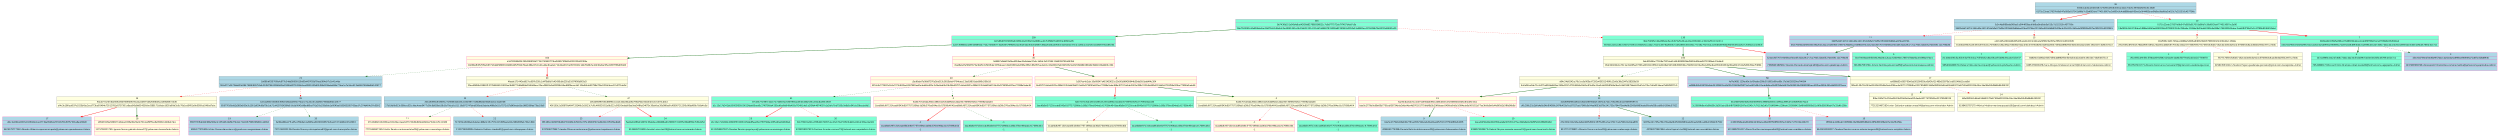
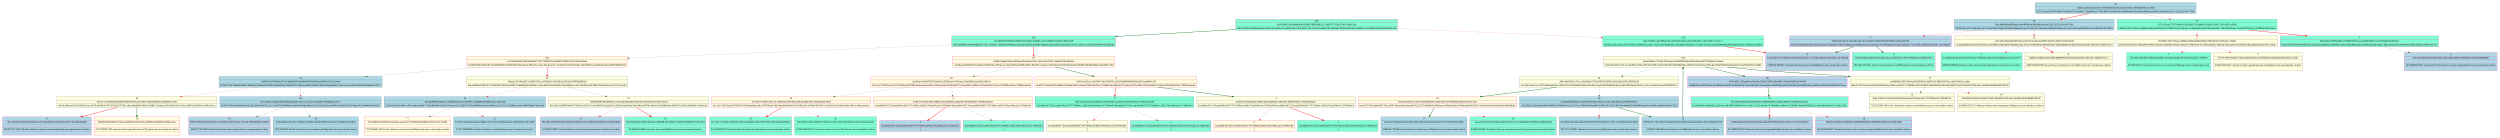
edge "209" -> "164": style bold -> dashed
edge "136" -> "100": now "12" -> "100"
node "4": removed
node "51": fillcolor aquamarine -> lightyellow
